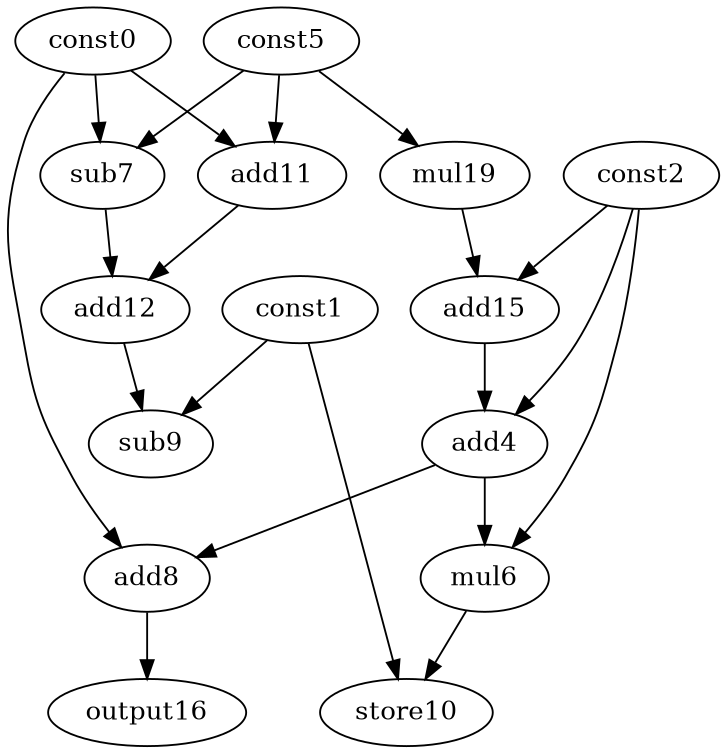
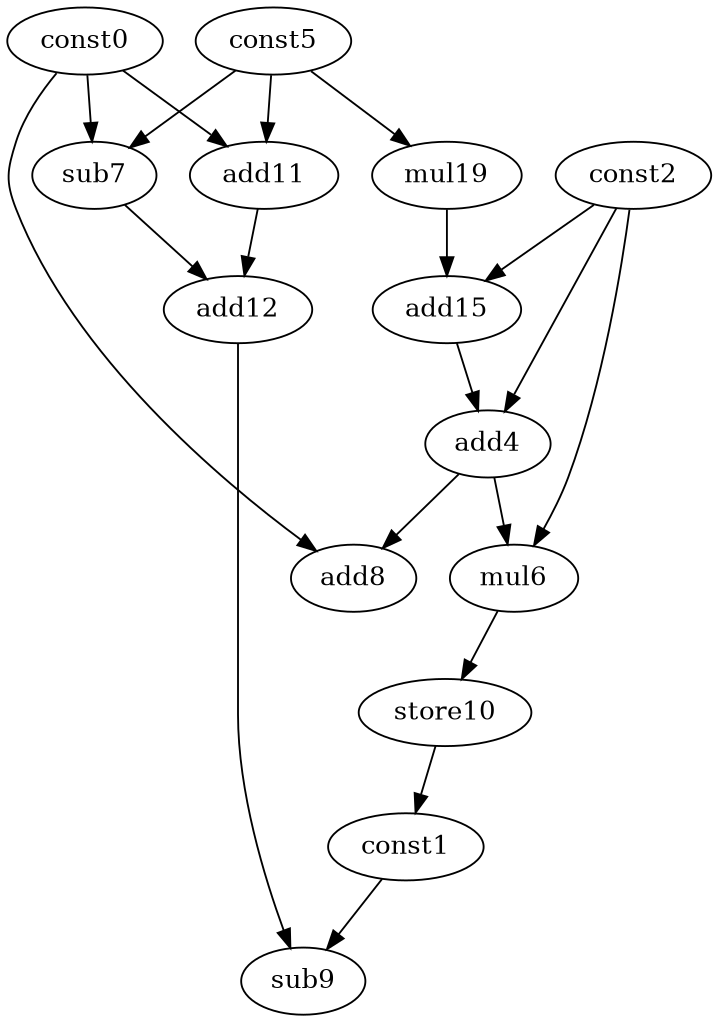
edge "const1" -> "store10": reversed
node "output16": removed
